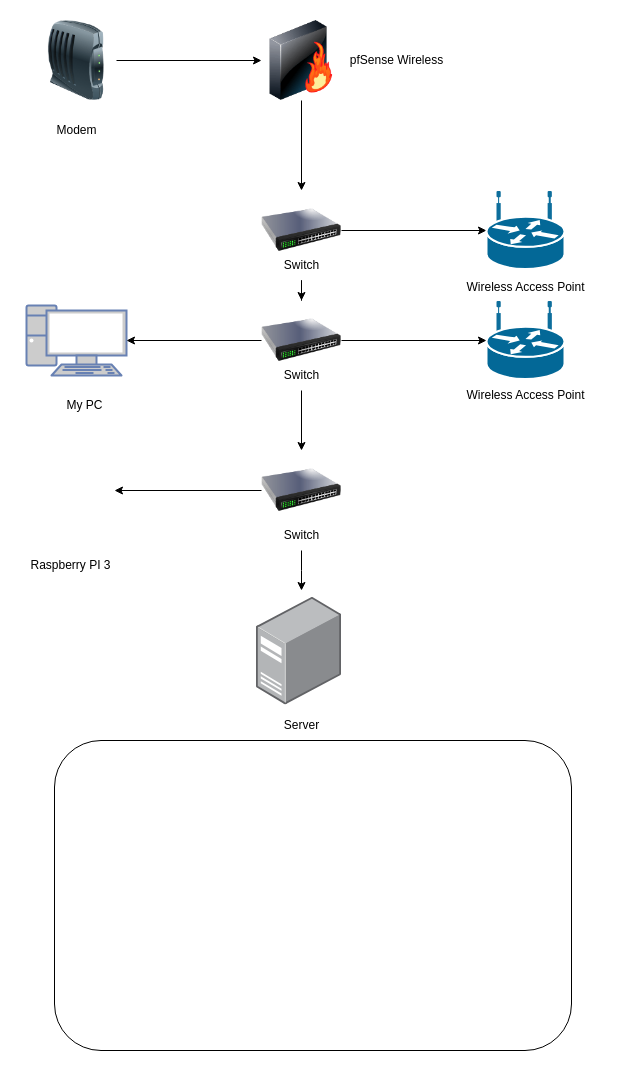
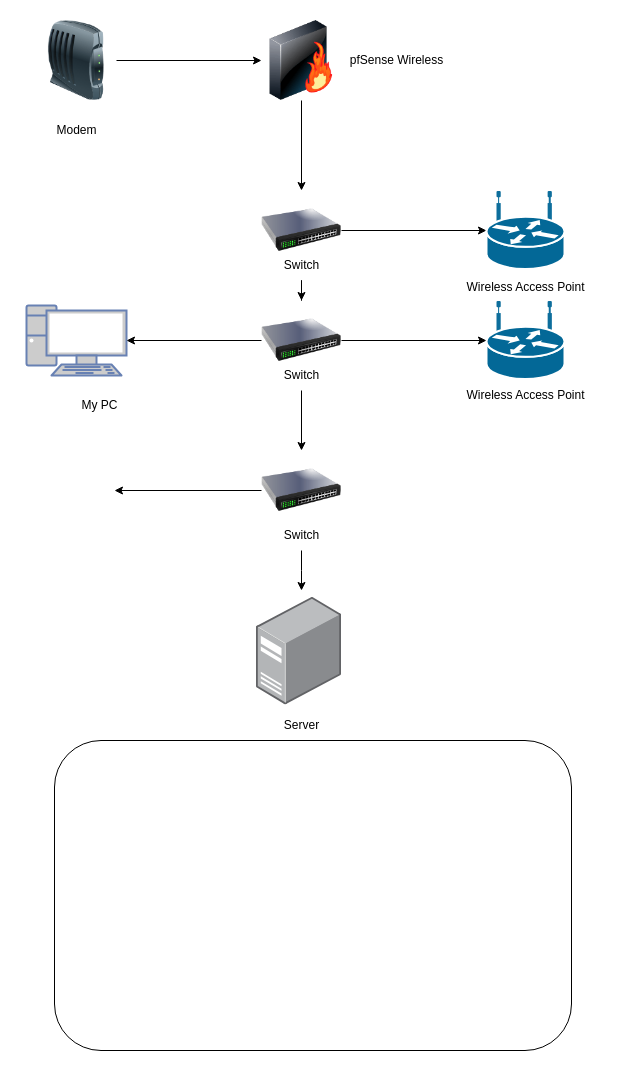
node "My PC": moved (85, 406) -> (100, 406)
node "Raspberry PI 3": removed
